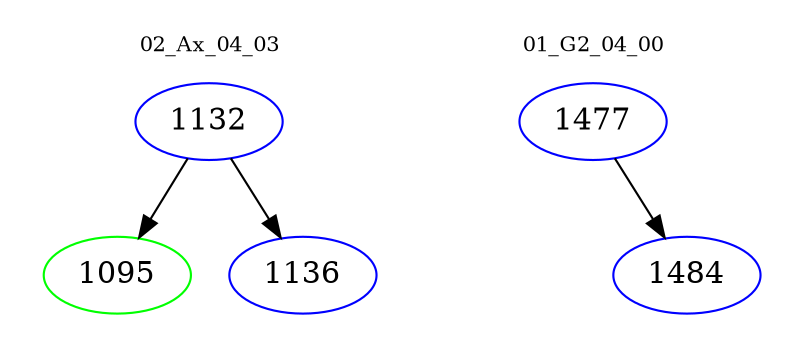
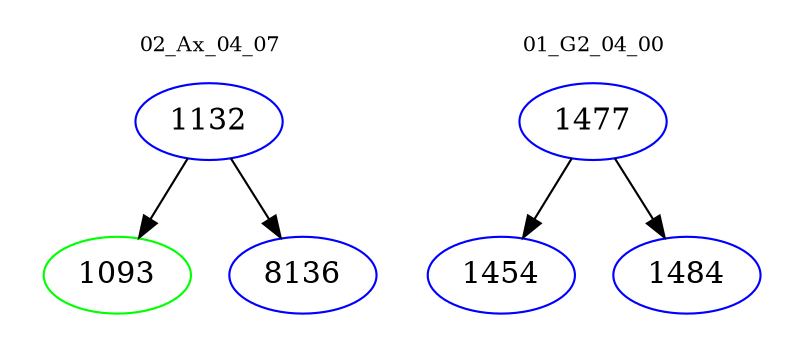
cluster "02_Ax_04_03": label "02_Ax_04_03" -> "02_Ax_04_07"
node "1095": label "1095" -> "1093"
node "1136": label "1136" -> "8136"
node "1454": added
